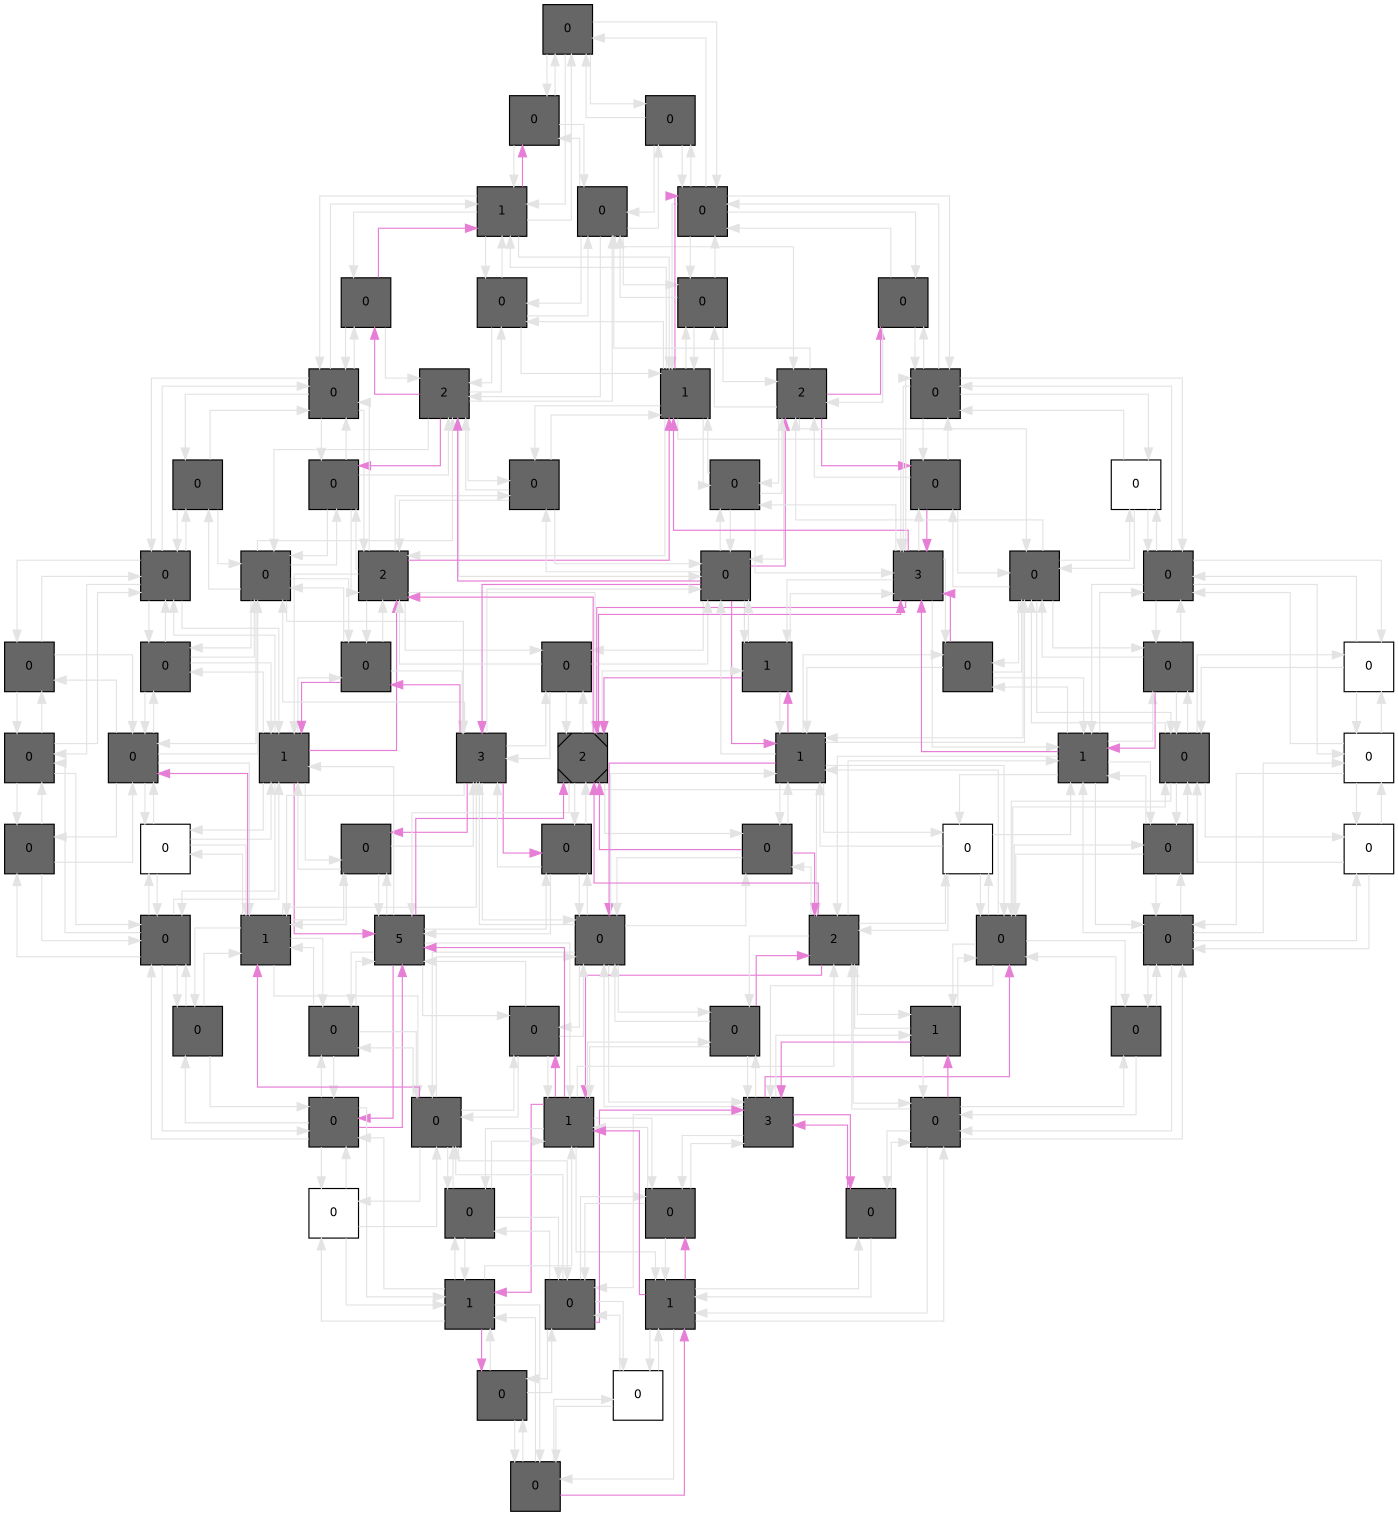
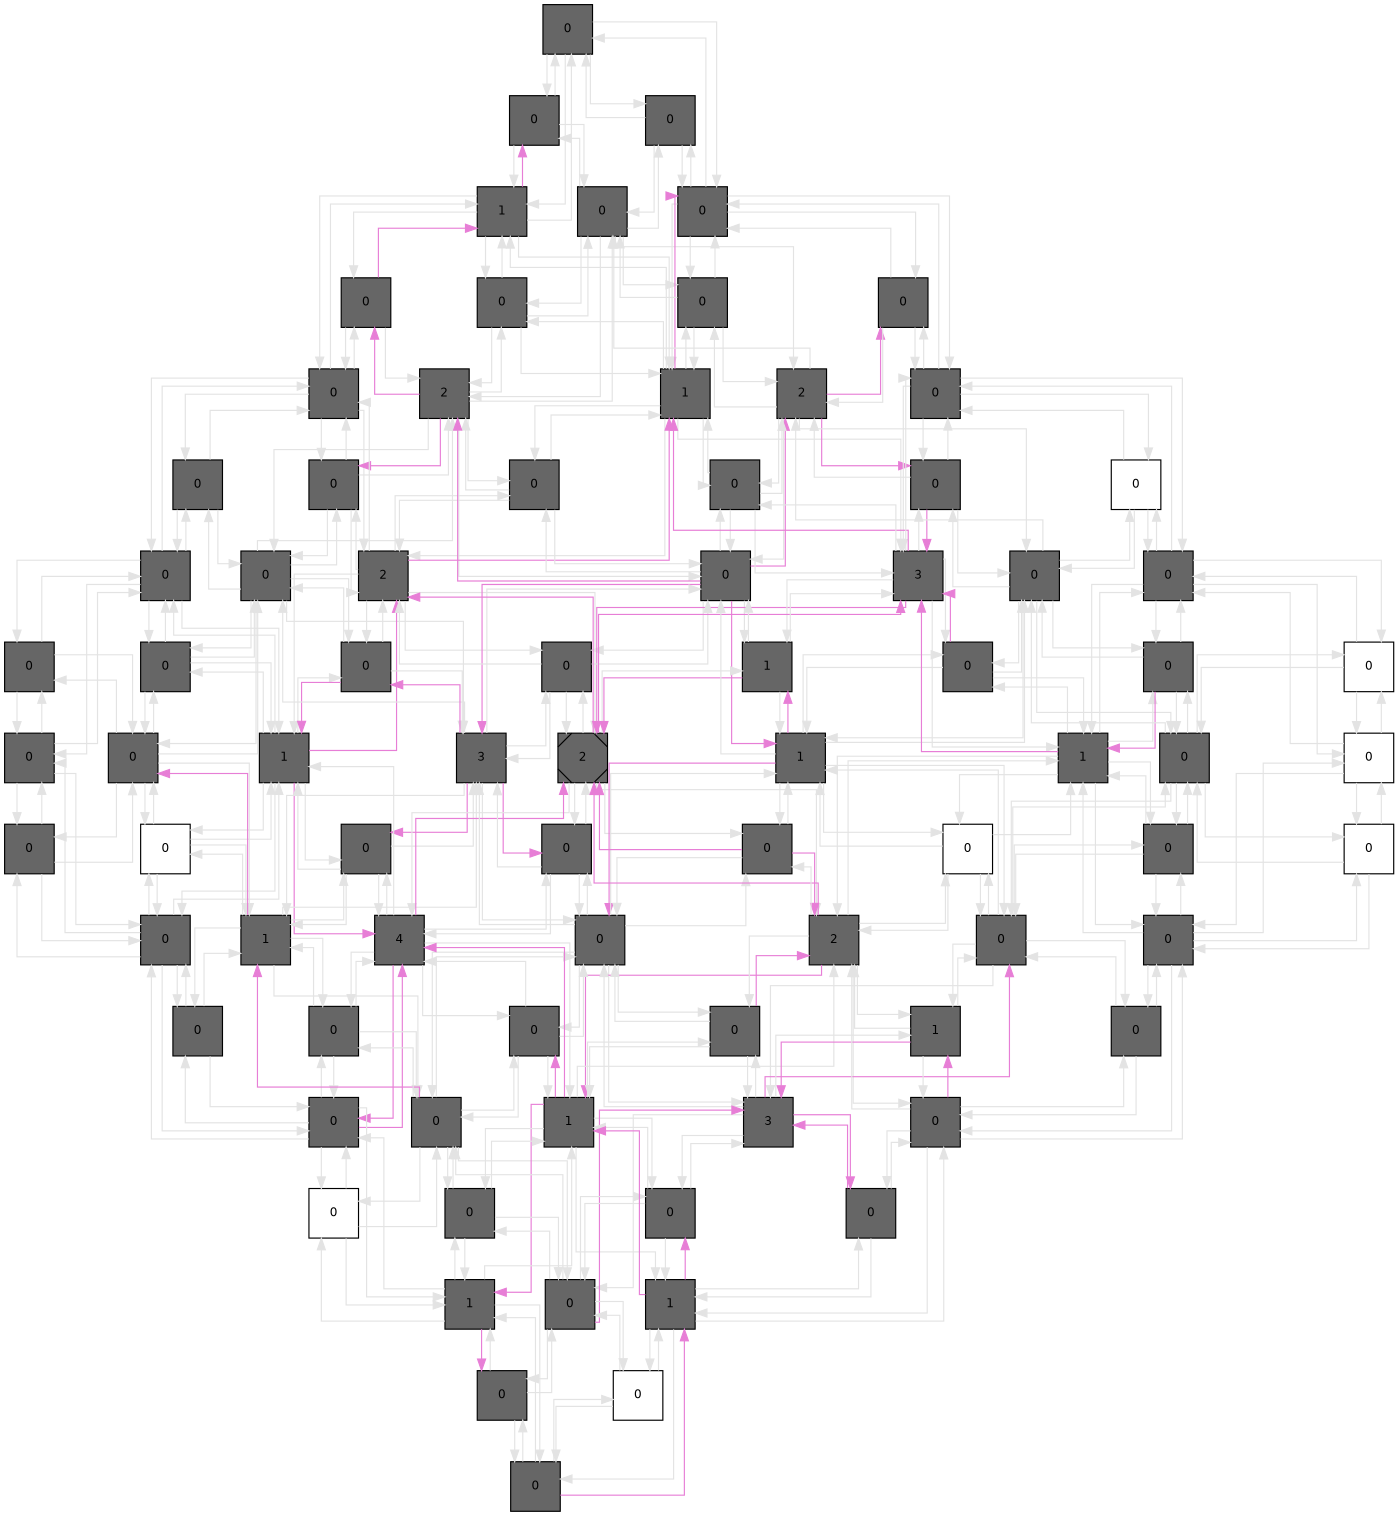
node "5": label "5" -> "4"
